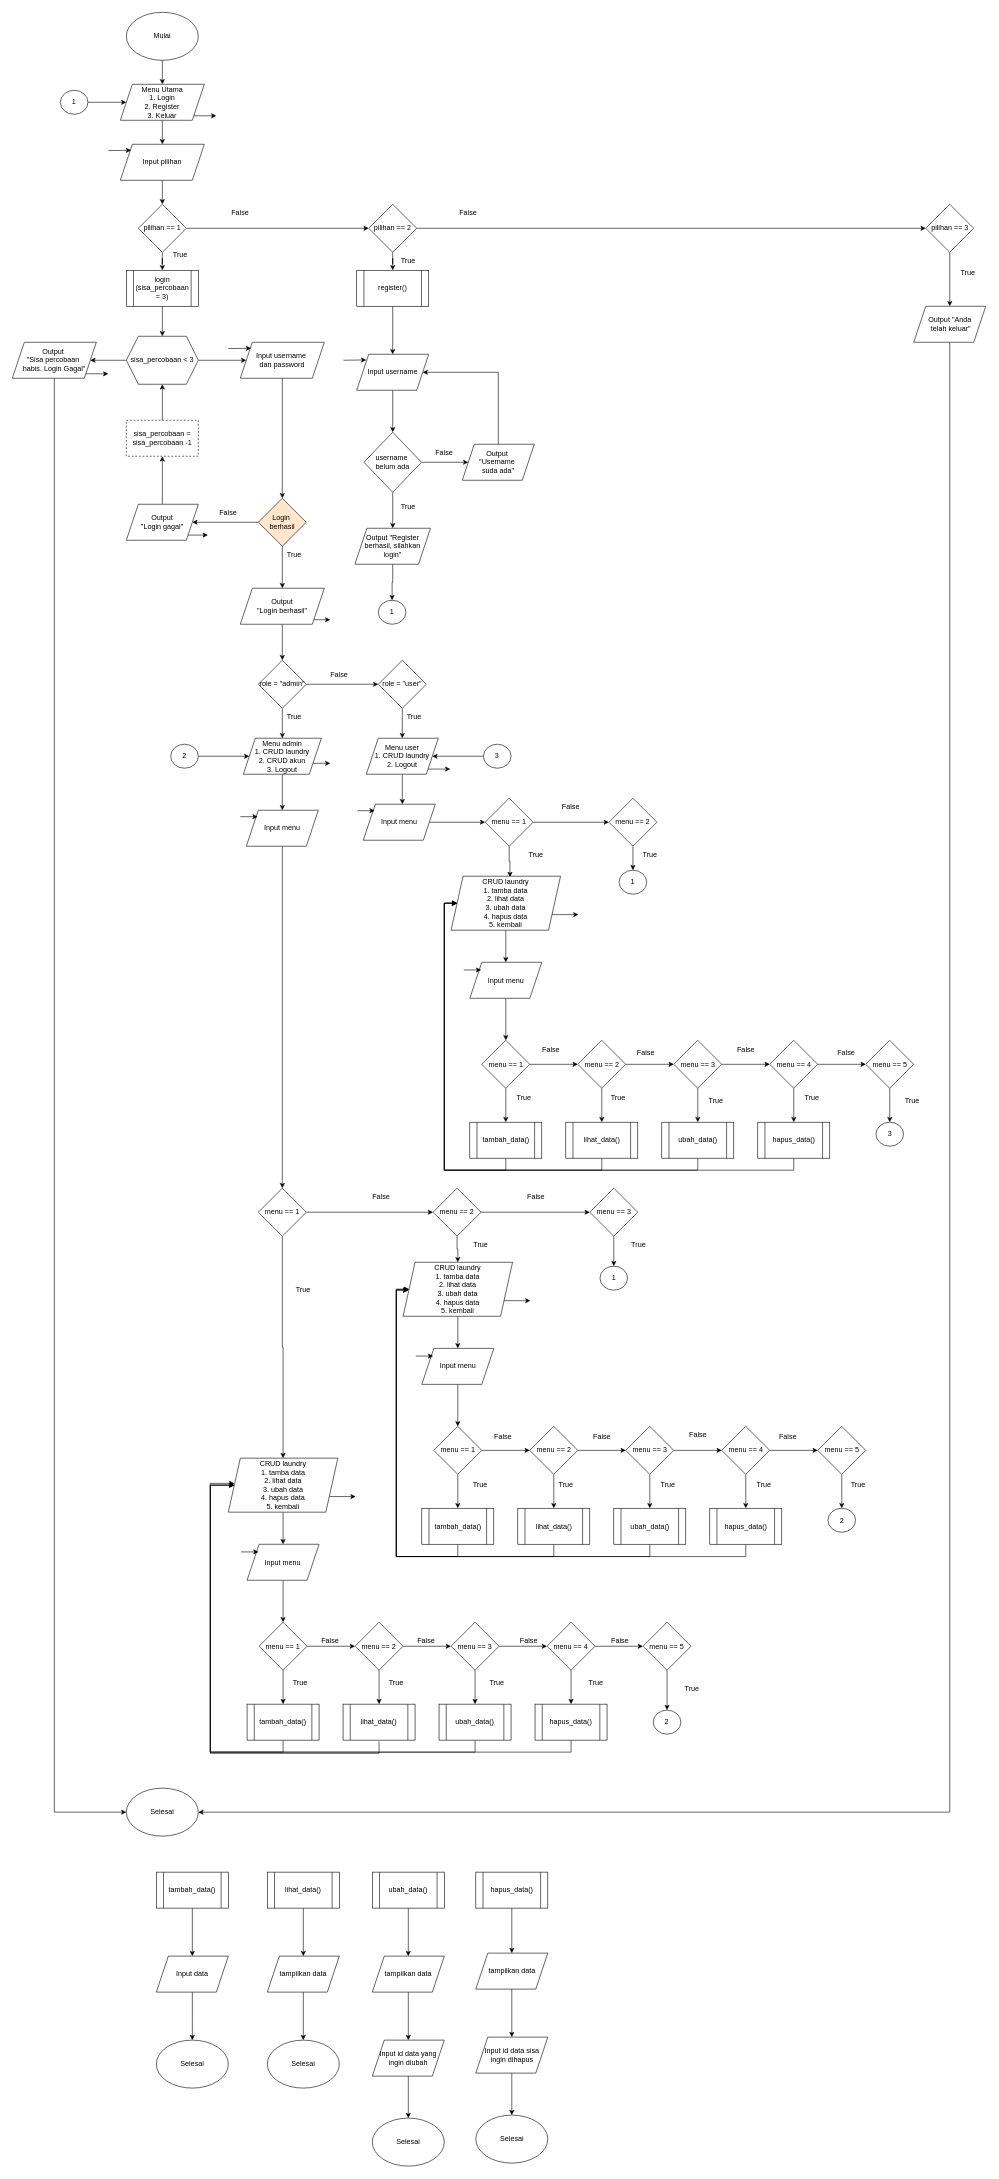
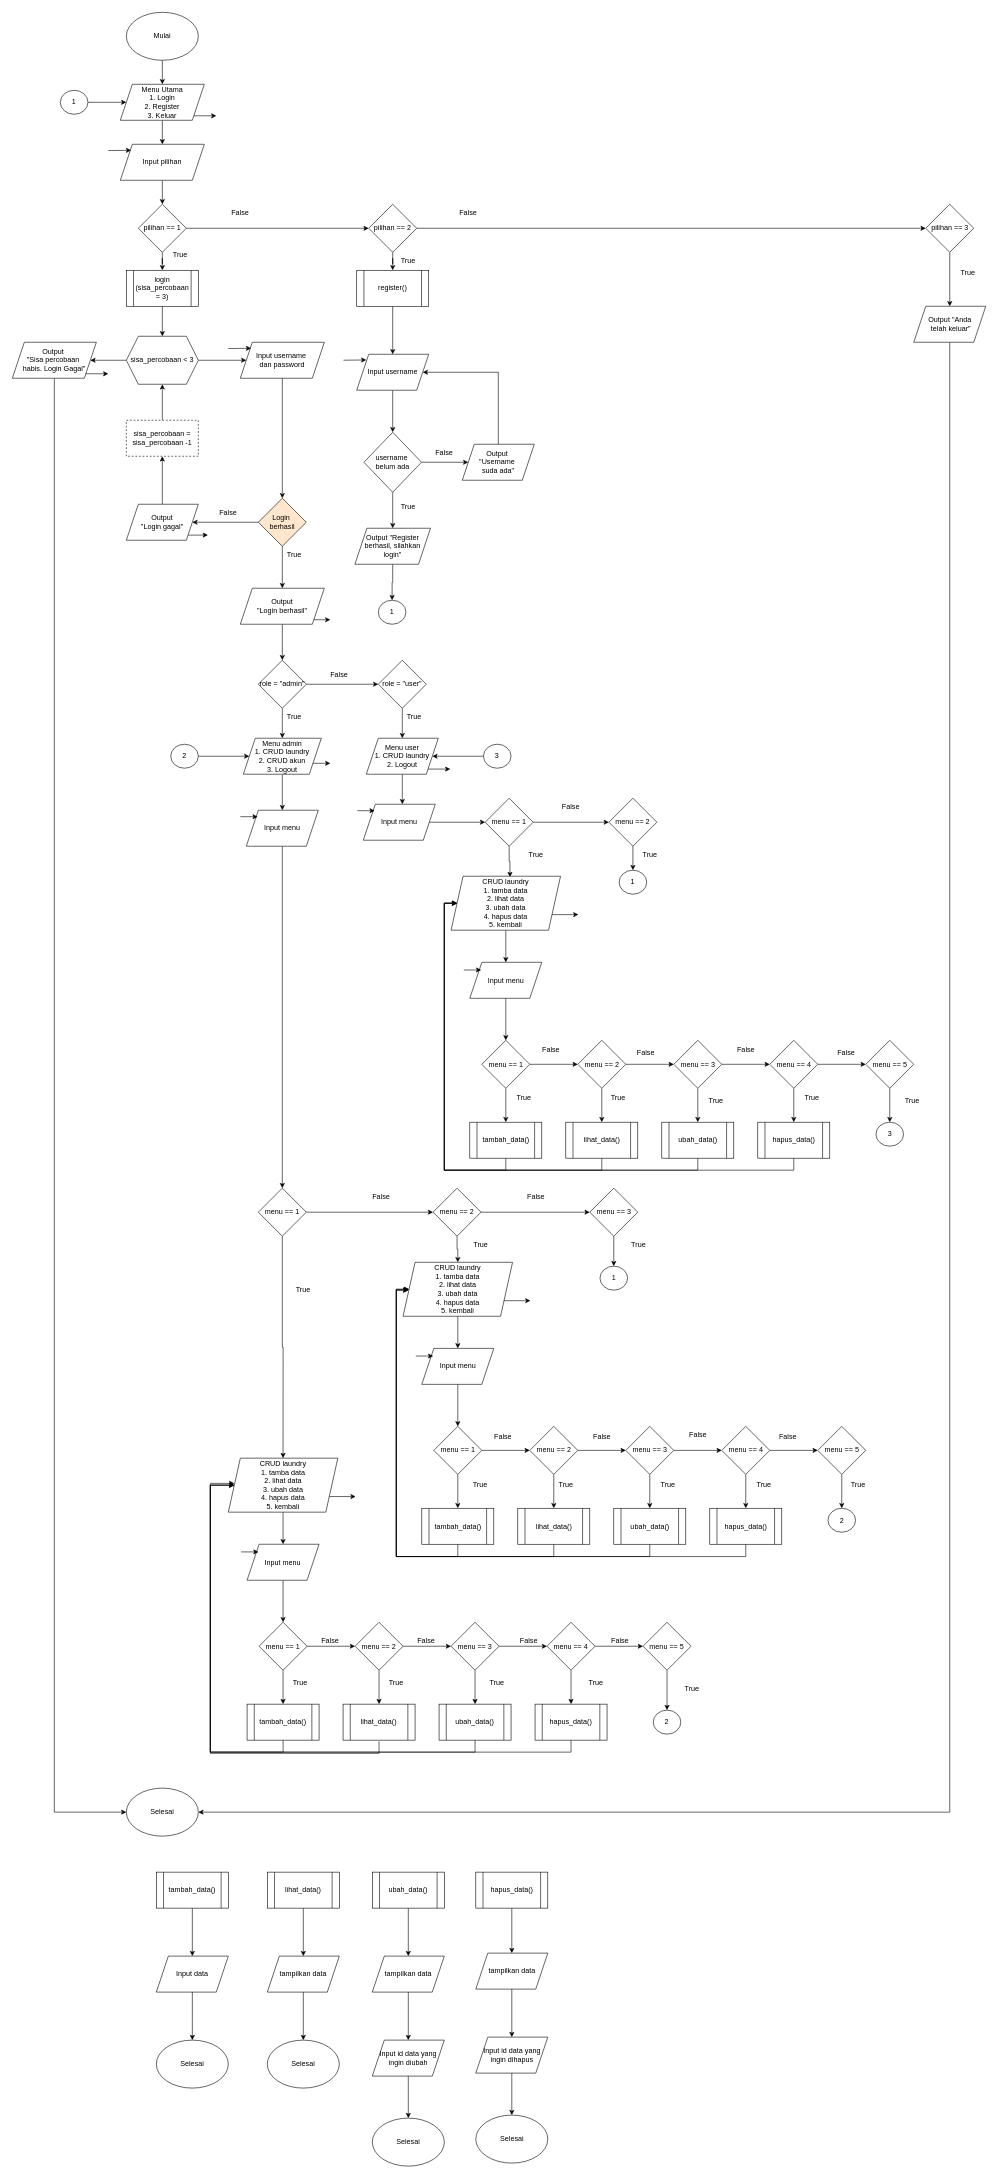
node "Input id data sisa ingin dihapus": label "Input id data sisa ingin dihapus" -> "Input id data yang ingin dihapus"
